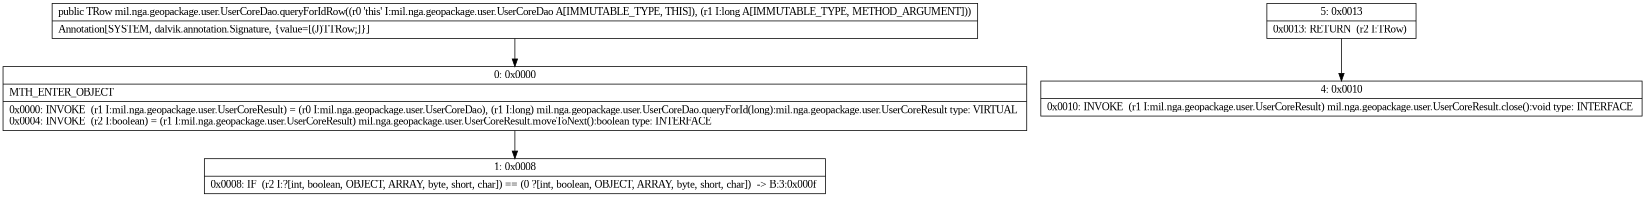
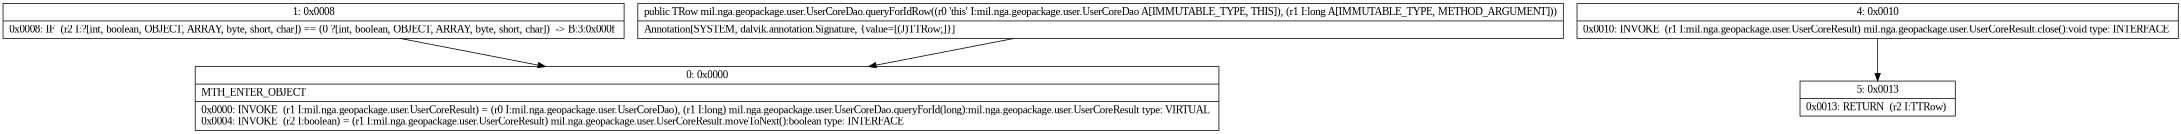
node "5: 0x0013": text "0x0013: RETURN  (r2 I:TRow)" -> "0x0013: RETURN  (r2 I:TTRow)"
edge "5: 0x0013" -> "4: 0x0010": reversed
edge "0: 0x0000" -> "1: 0x0008": reversed
